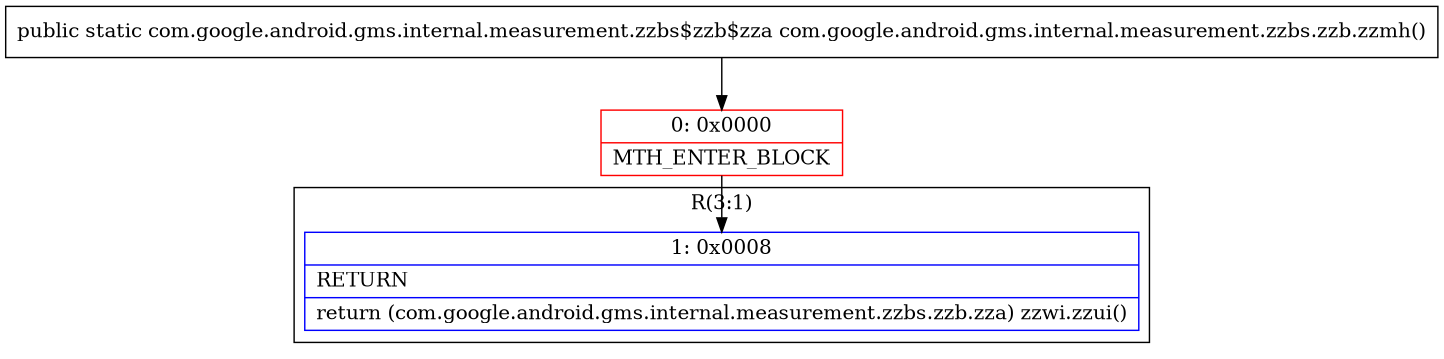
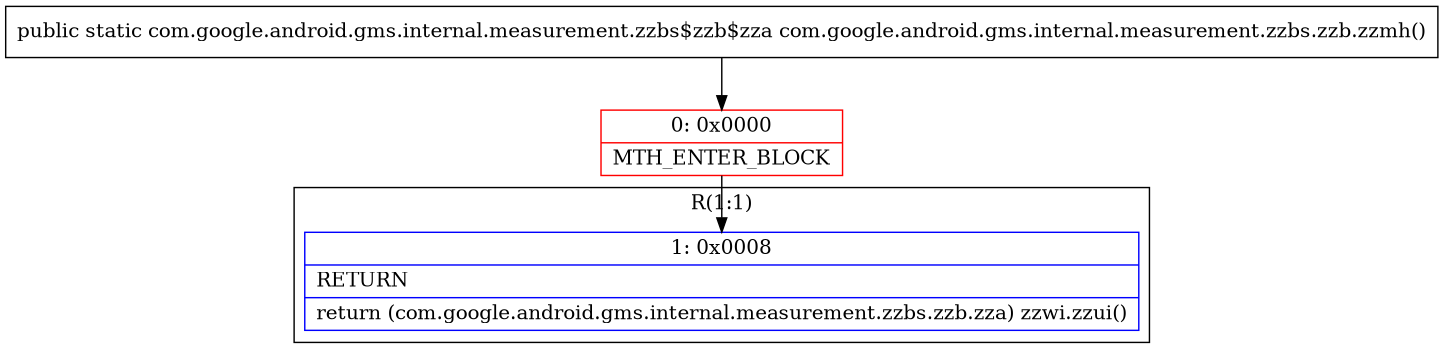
cluster "R(3:1)": label "R(3:1)" -> "R(1:1)"
